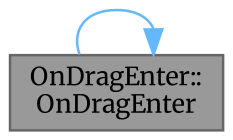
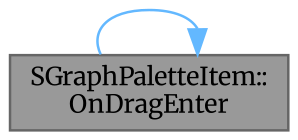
node "OnDragEnter:: OnDragEnter": label "OnDragEnter:: OnDragEnter" -> "SGraphPaletteItem:: OnDragEnter"
